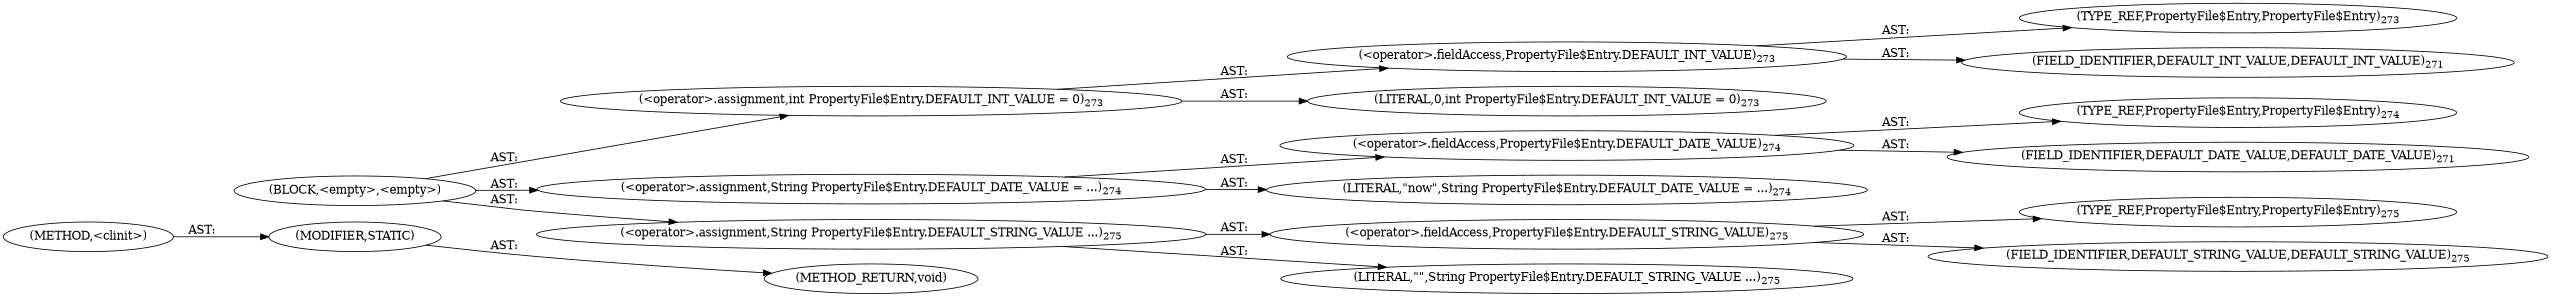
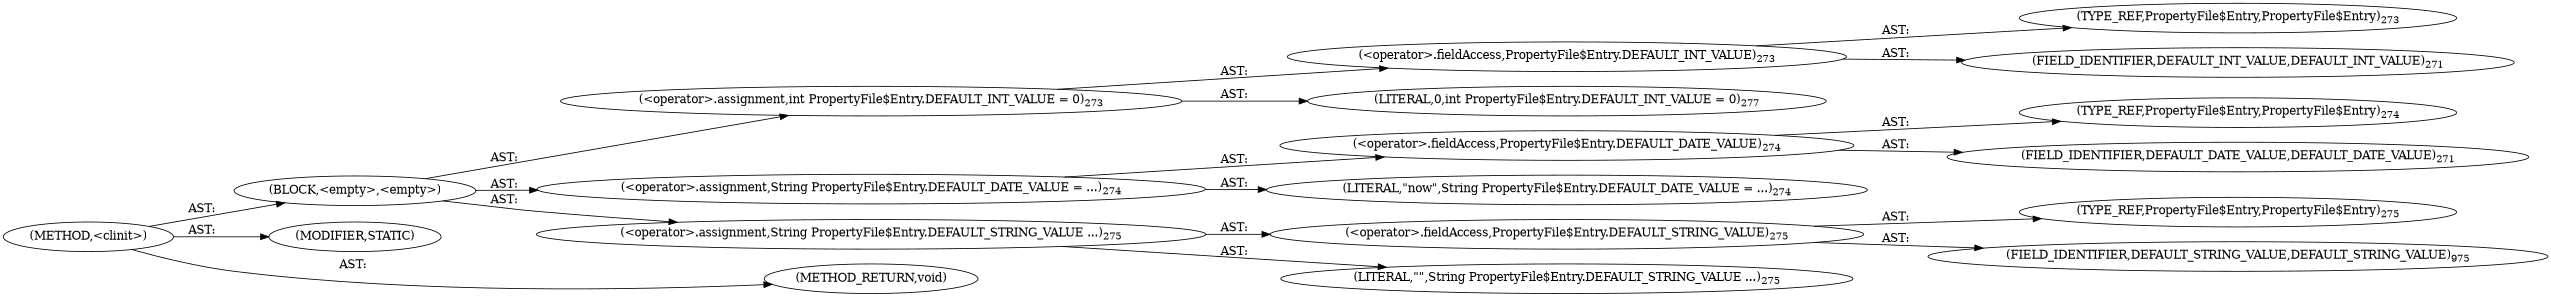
node "(LITERAL,0,int PropertyFile$Entry.DEFAULT_INT_VALUE = 0)": text "273" -> "277"
edge "(METHOD,<clinit>)" -> "(BLOCK,<empty>,<empty>)": added, label "AST:"
node "(FIELD_IDENTIFIER,DEFAULT_STRING_VALUE,DEFAULT_STRING_VALUE)": text "275" -> "975"
edge "(MODIFIER,STATIC)" -> "(METHOD_RETURN,void)": now "(METHOD,<clinit>)" -> "(METHOD_RETURN,void)"
